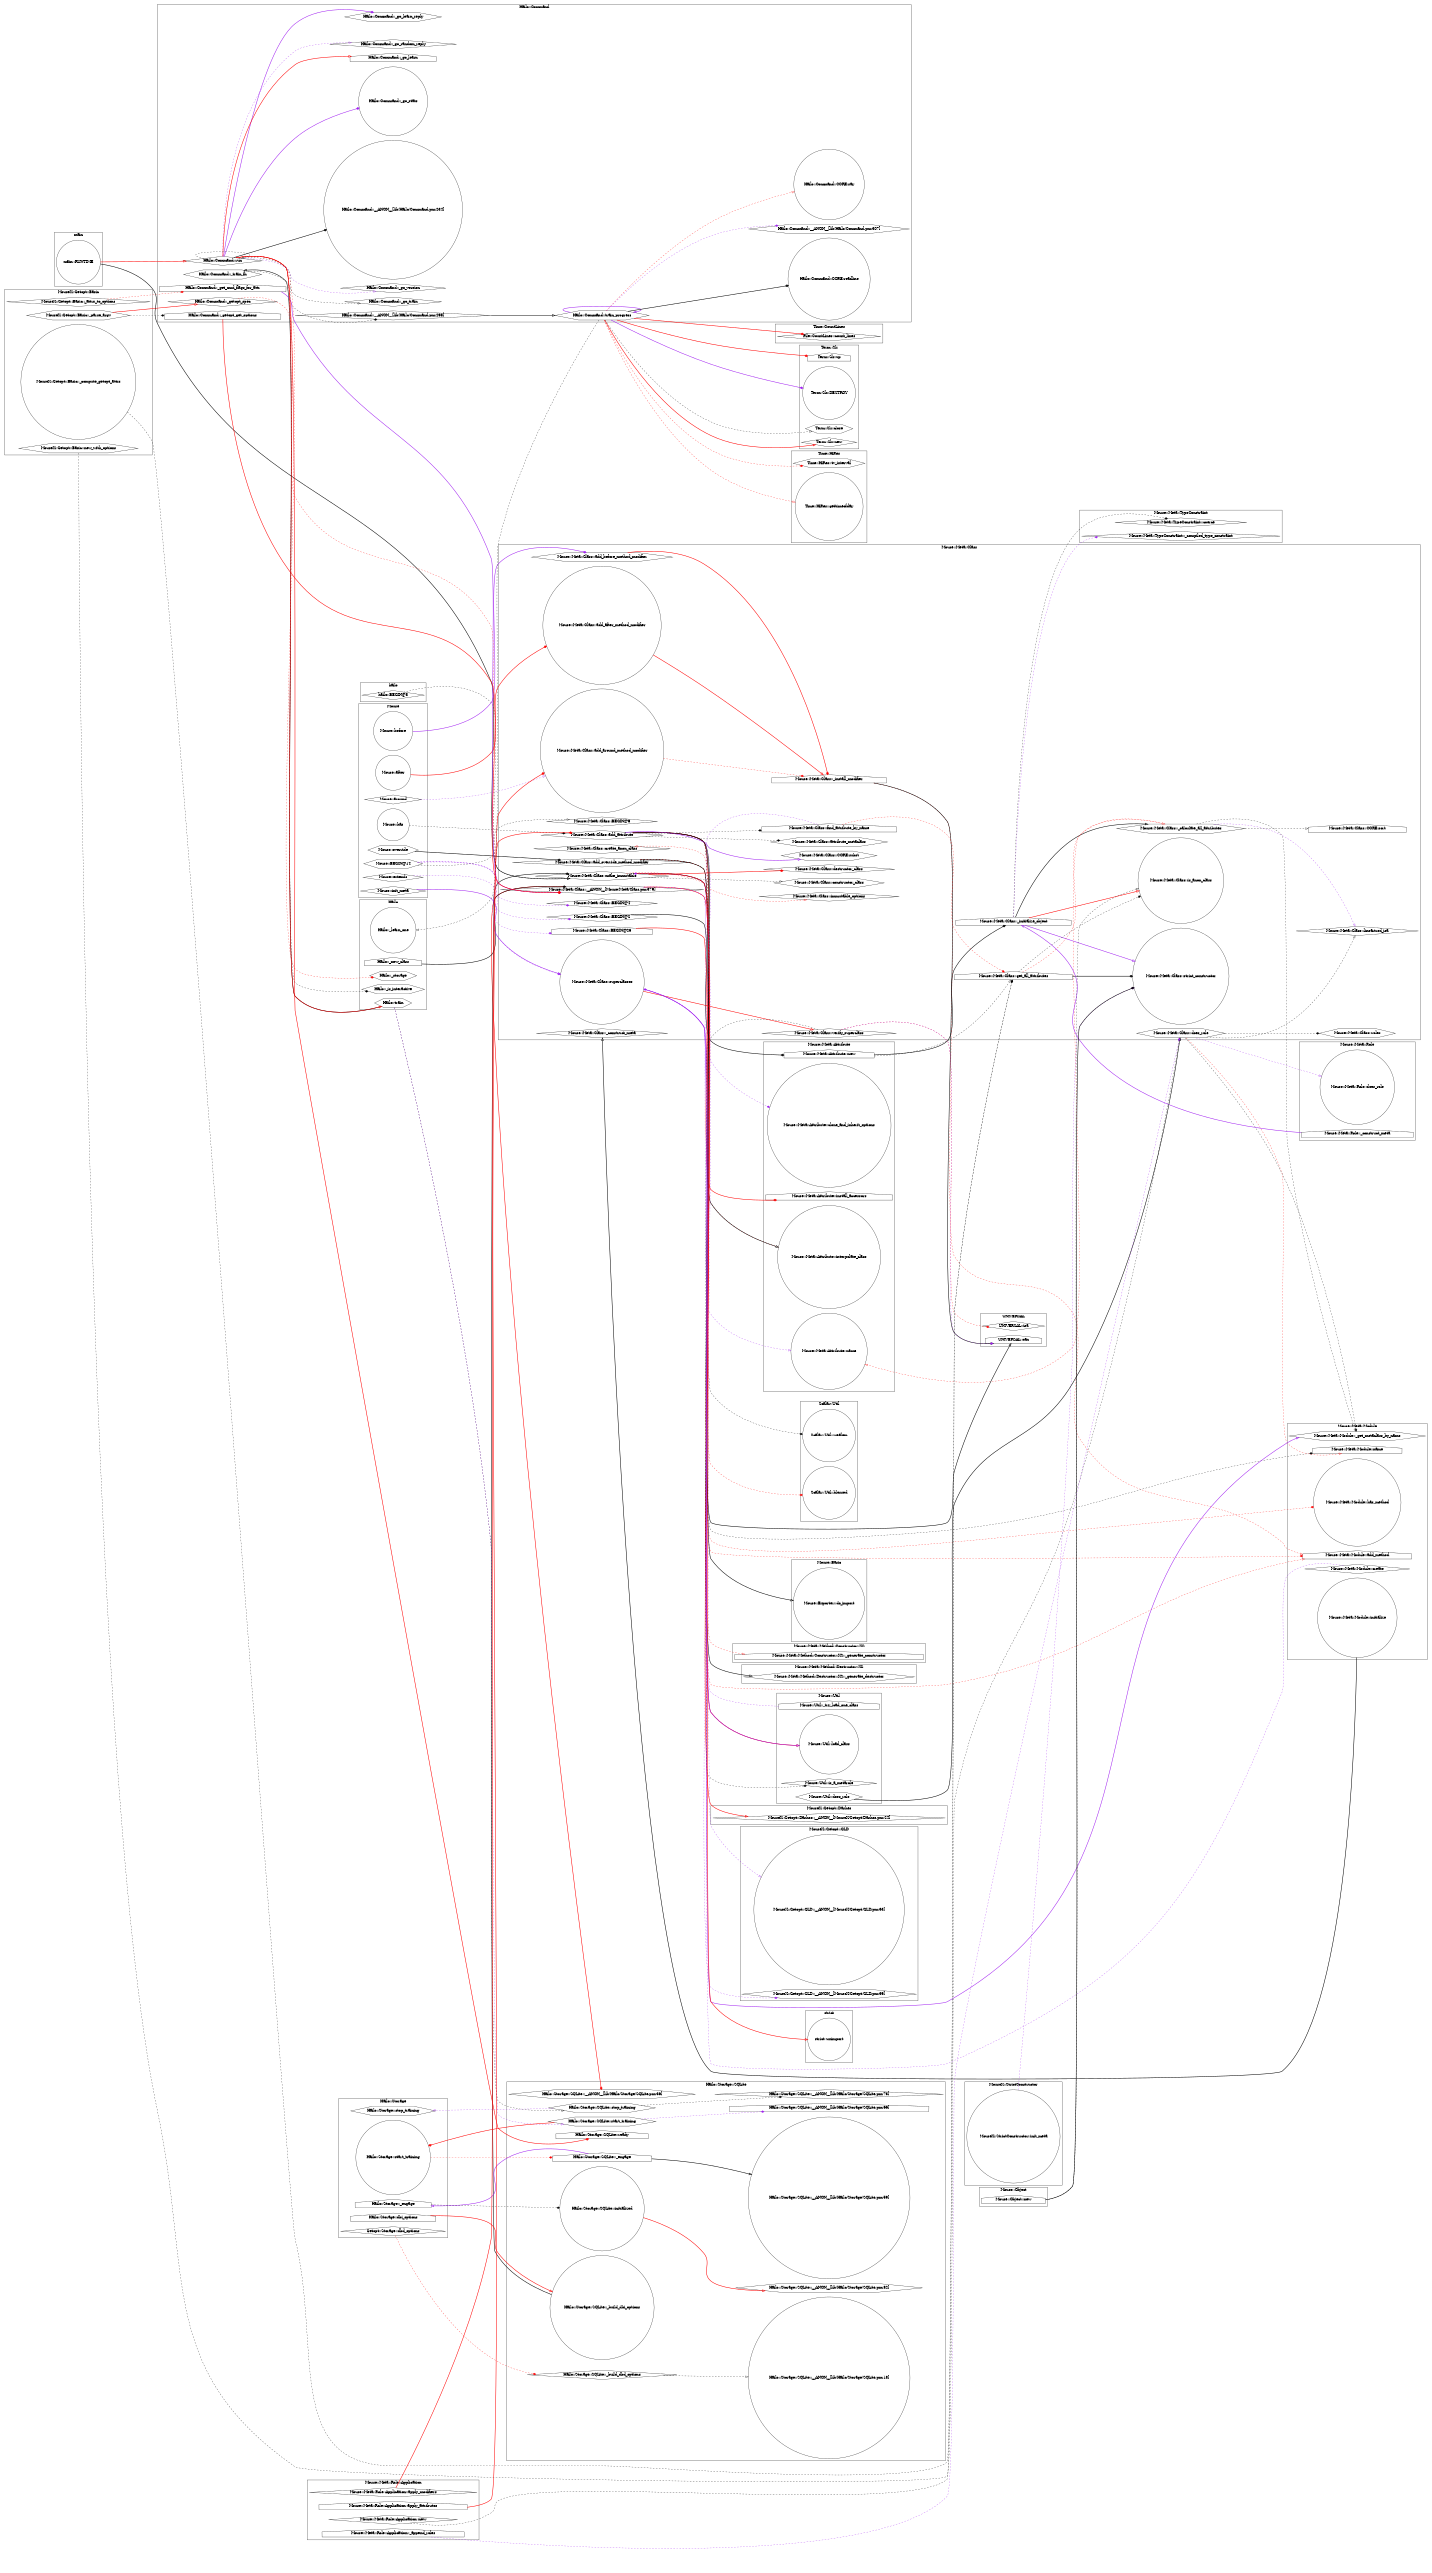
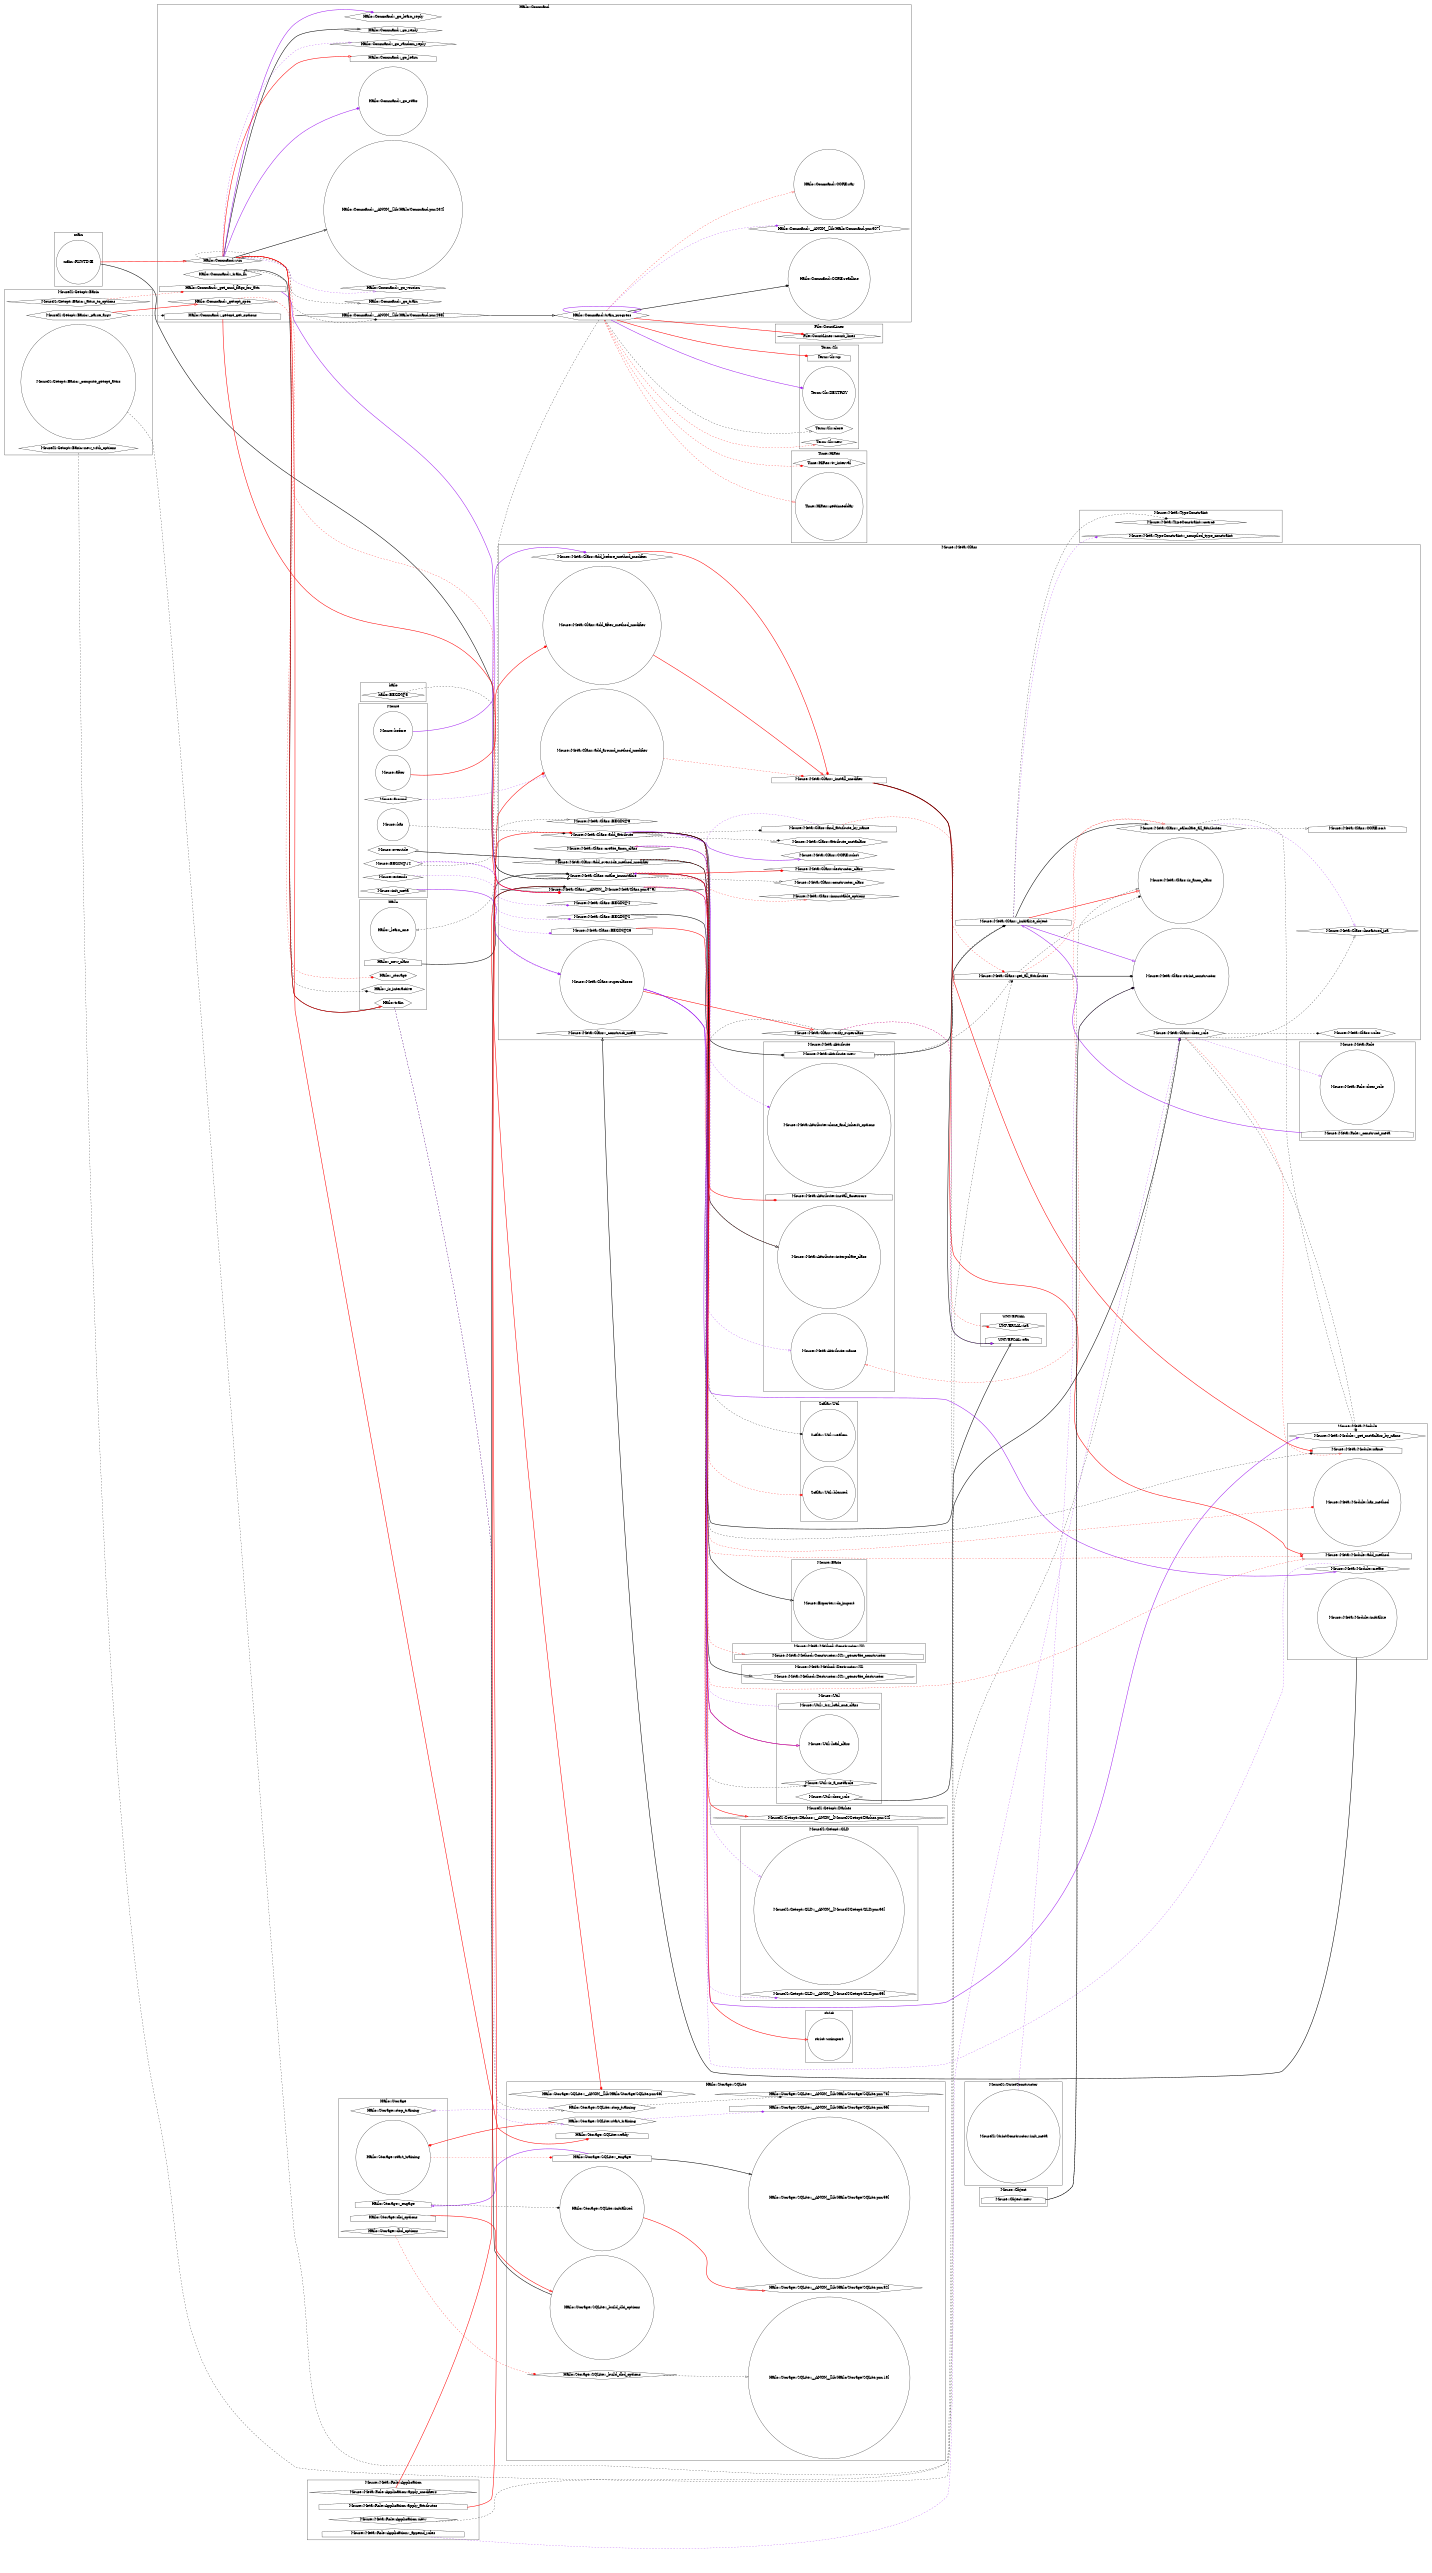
node "Hailo::Command::_go_reply": added
edge "Hailo::Command::run" -> "Hailo::Command::__ANON__[lib/Hailo/Command.pm:234]": arrowhead diamond -> onormal
cluster "Time::CountLines": label "Time::CountLines" -> "File::CountLines"
edge "Hailo::Command::train_progress" -> "Term::Sk::new": style bold -> dashed
edge "Mouse::Meta::Class::_install_modifier" -> "Mouse::Meta::Module::name": added
edge "Mouse::Meta::Class::_install_modifier" -> "Mouse::Meta::Module::add_method": style dashed -> bold
edge "Mouse::Meta::Class::create_anon_class" -> "Mouse::Meta::Module::create": added
edge "Mouse::Meta::Module::create" -> "Mouse::Meta::Class::superclasses": arrowhead diamond -> onormal
node "Getopt::Storage::dbd_options": label "Getopt::Storage::dbd_options" -> "Hailo::Storage::dbd_options"
edge "Mouse::Meta::Role::Application::new" -> "Mouse::Meta::Class::get_all_attributes": now "Mouse::Meta::Role::Application::new" -> "Mouse::Meta::Class::_initialize_object"
